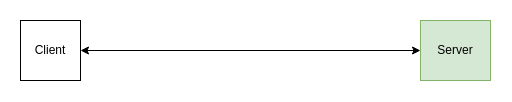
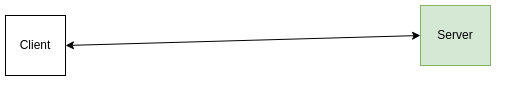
node "Client": moved (51, 51) -> (36, 46)
node "Server": moved (456, 51) -> (456, 36)
